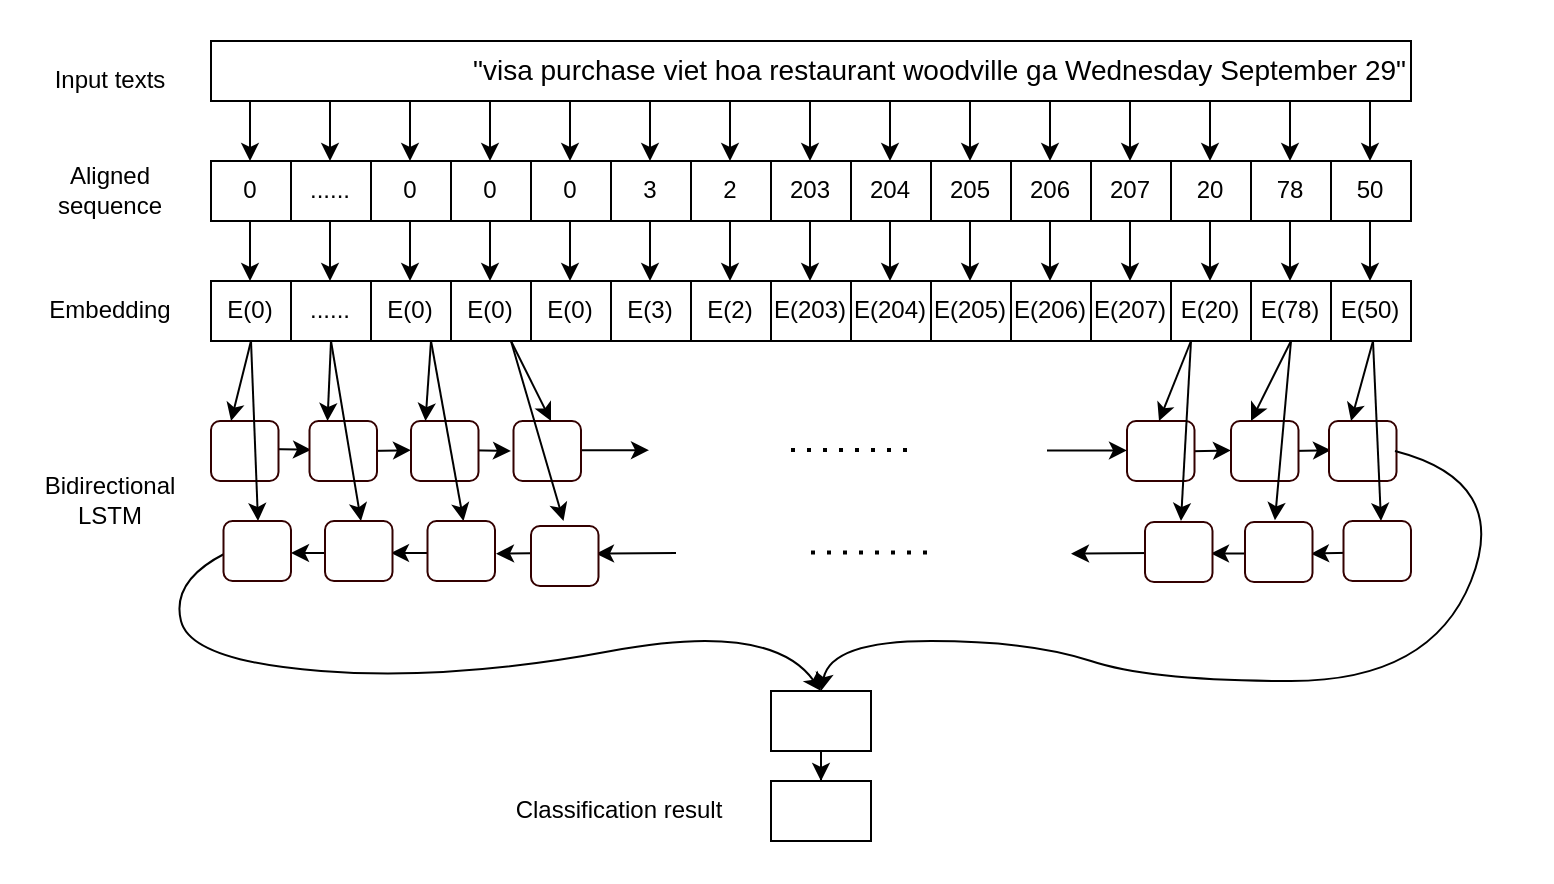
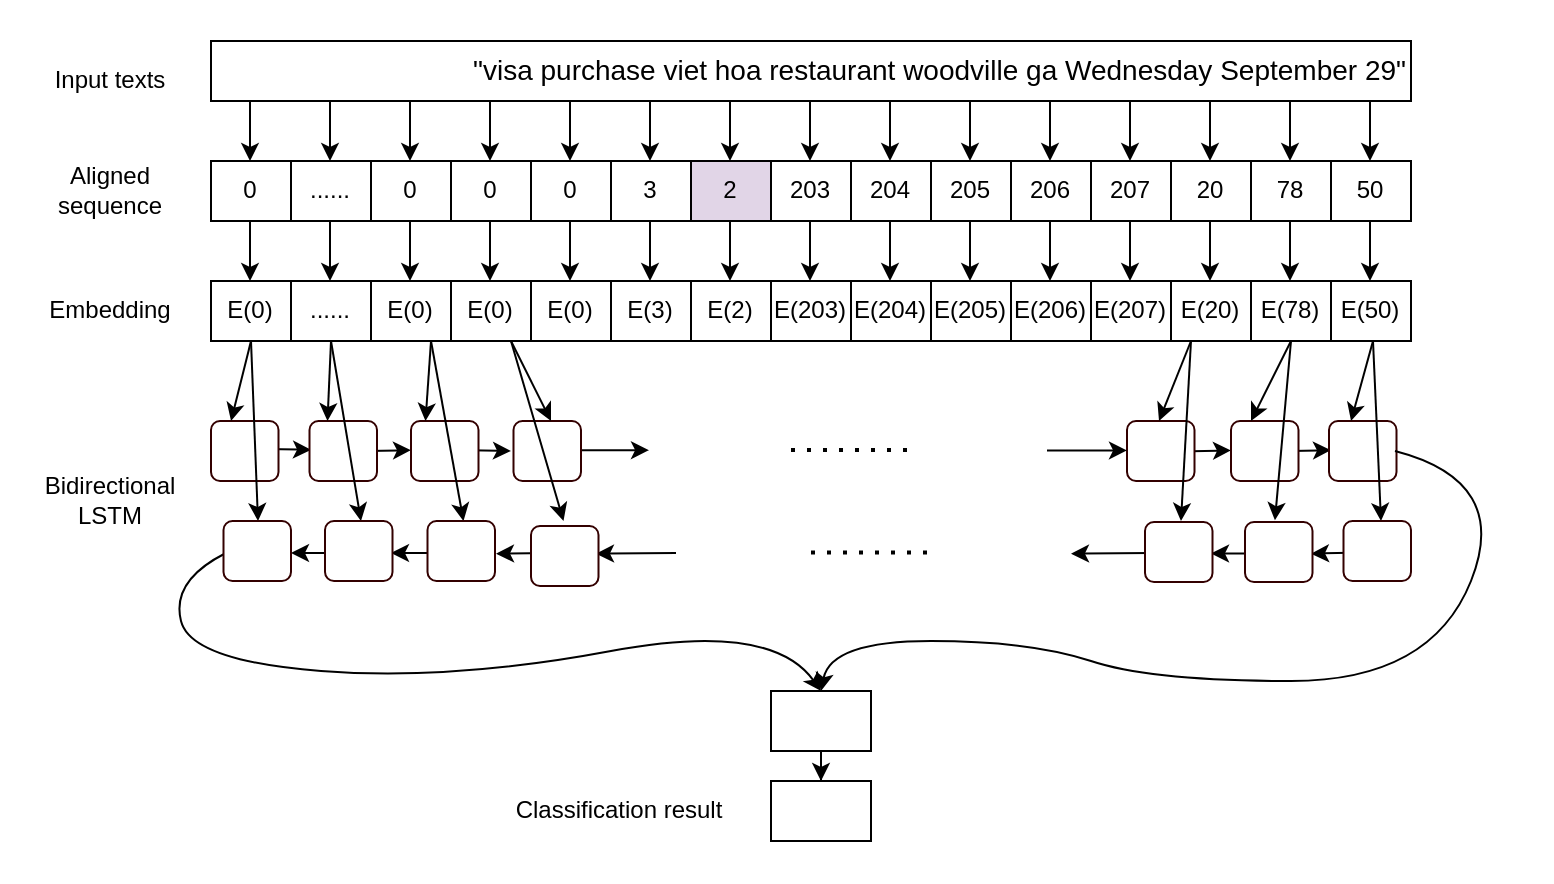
node "2": fillcolor #ffffff -> #e1d5e7
